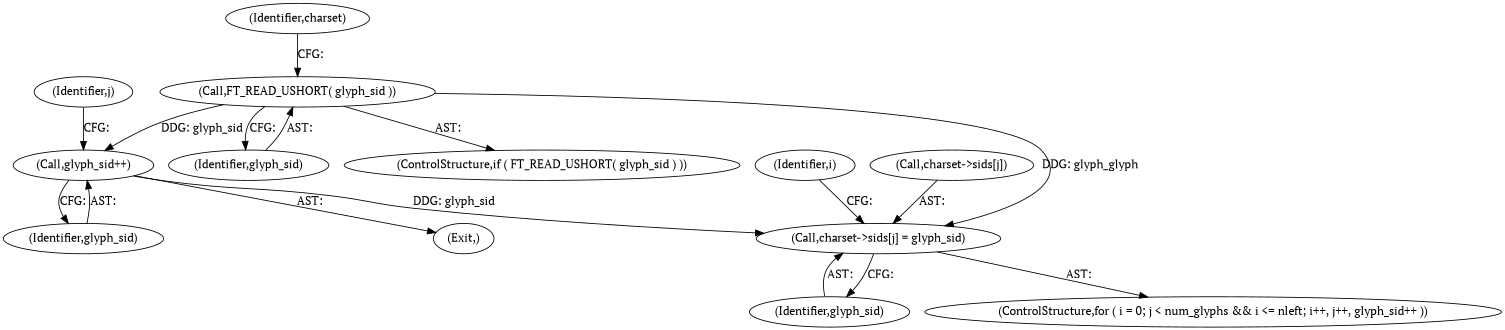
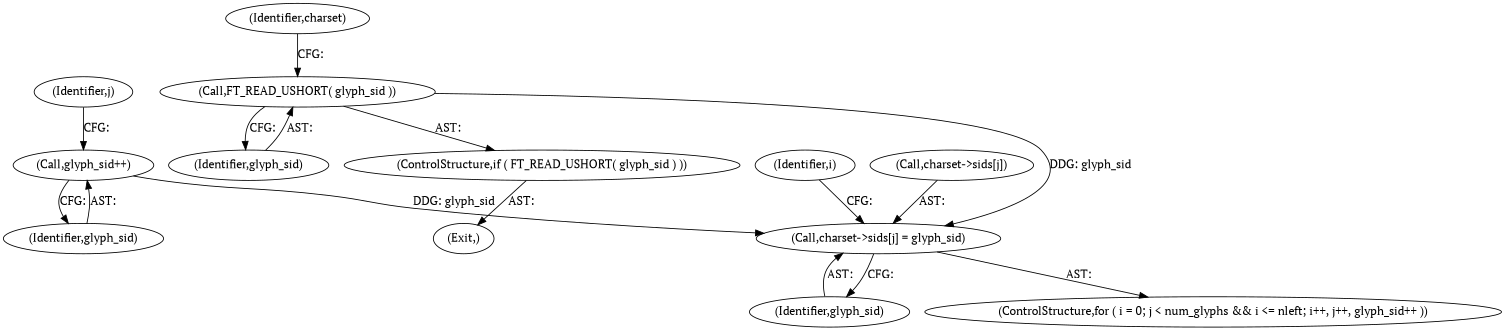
edge "(Call,FT_READ_USHORT( glyph_sid ))" -> "(Call,glyph_sid++)": removed, label "DDG: glyph_sid"
edge "(Call,FT_READ_USHORT( glyph_sid ))" -> "(Call,charset->sids[j] = glyph_sid)": label "DDG: glyph_glyph" -> "DDG: glyph_sid"
edge "(Call,glyph_sid++)" -> "(Exit,)": now "(ControlStructure,if ( FT_READ_USHORT( glyph_sid ) ))" -> "(Exit,)"
